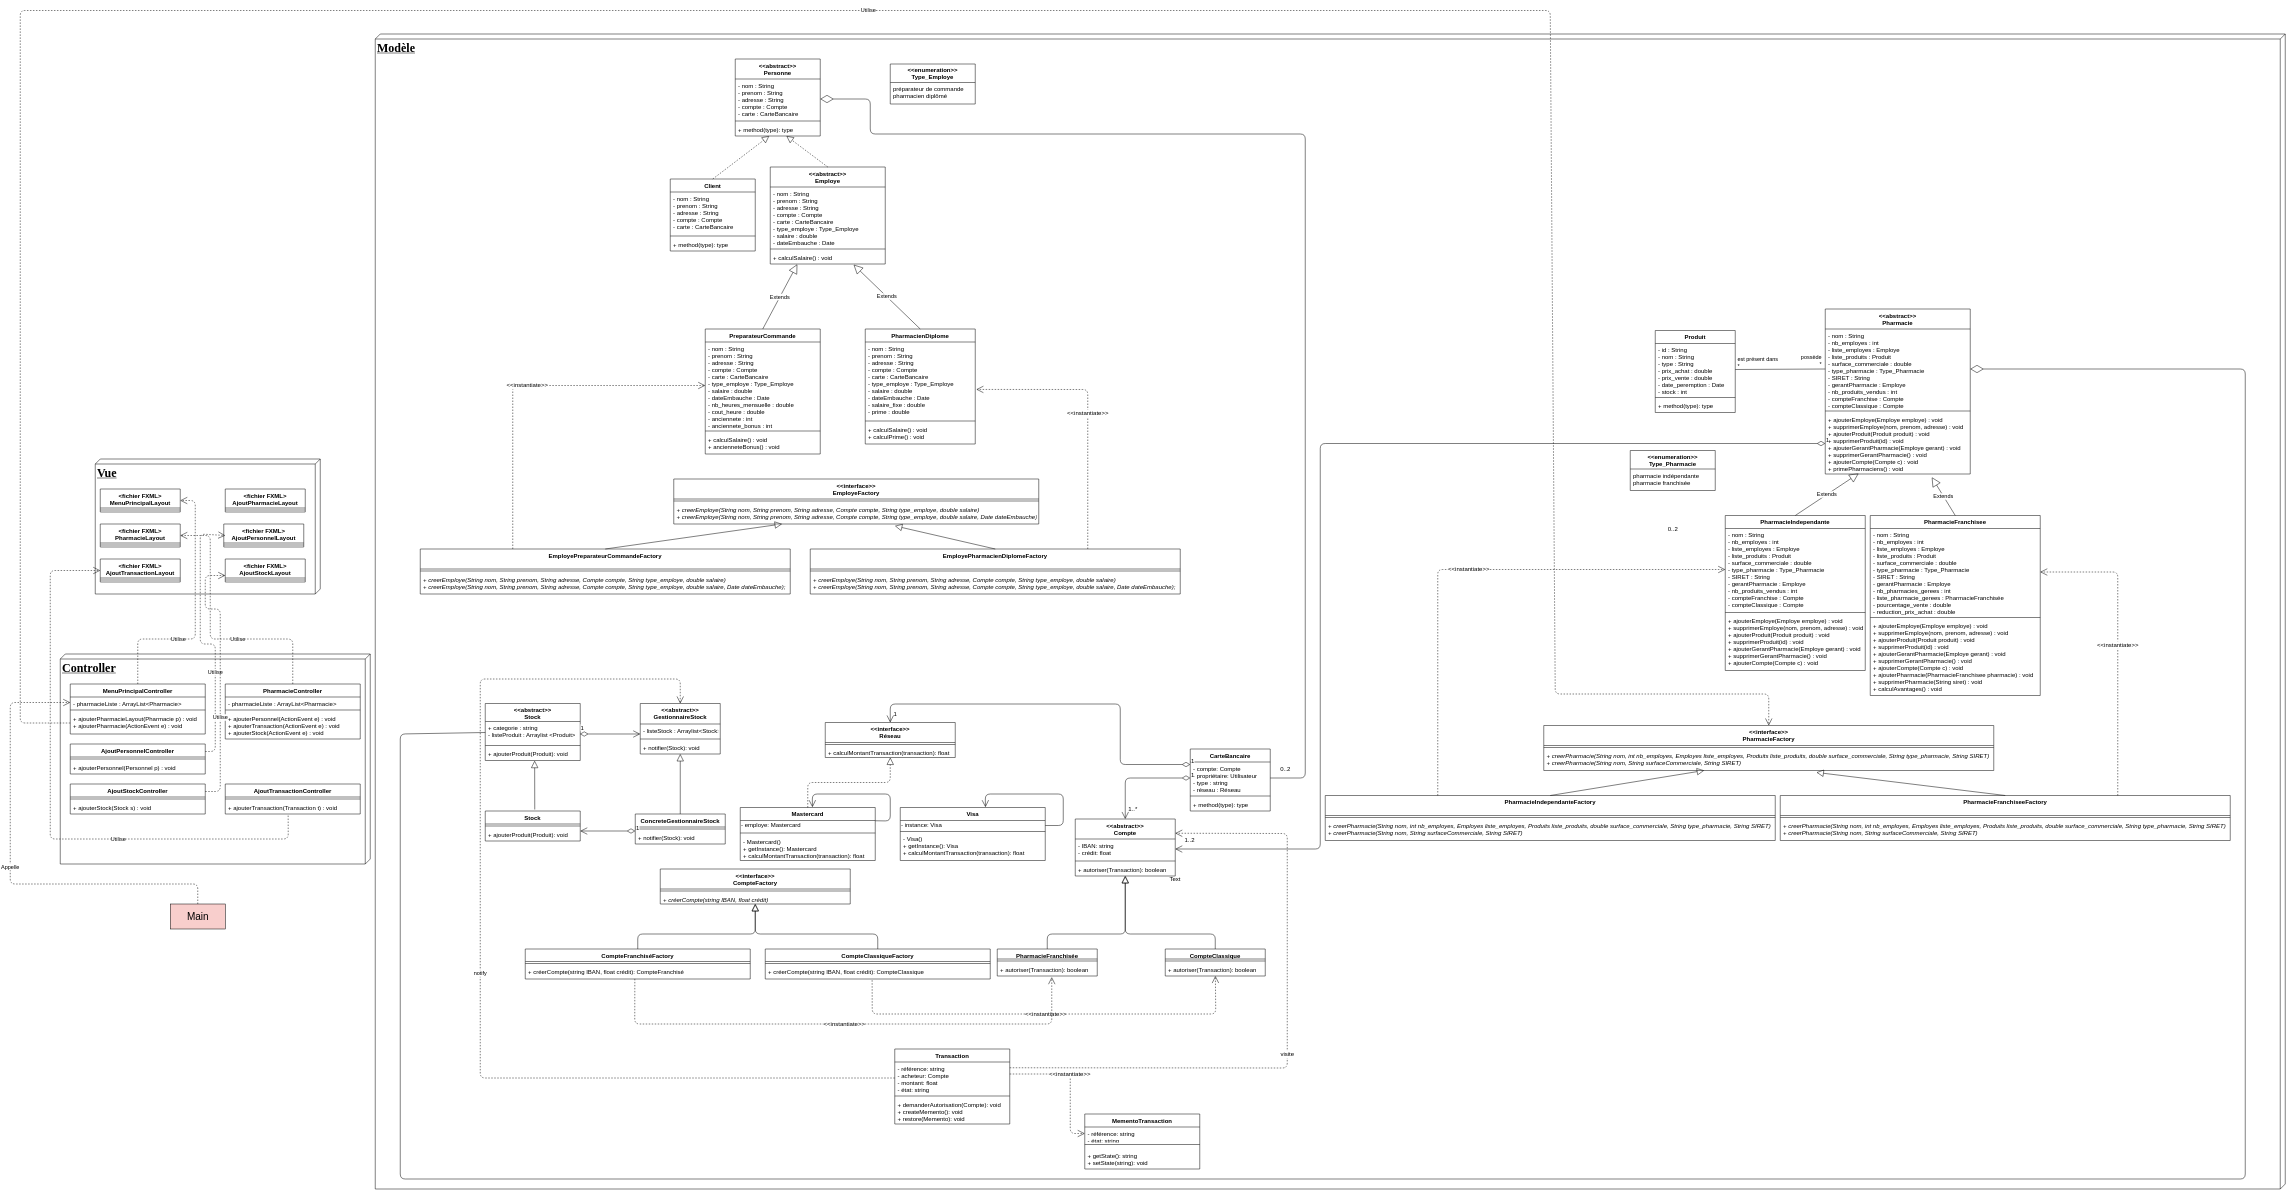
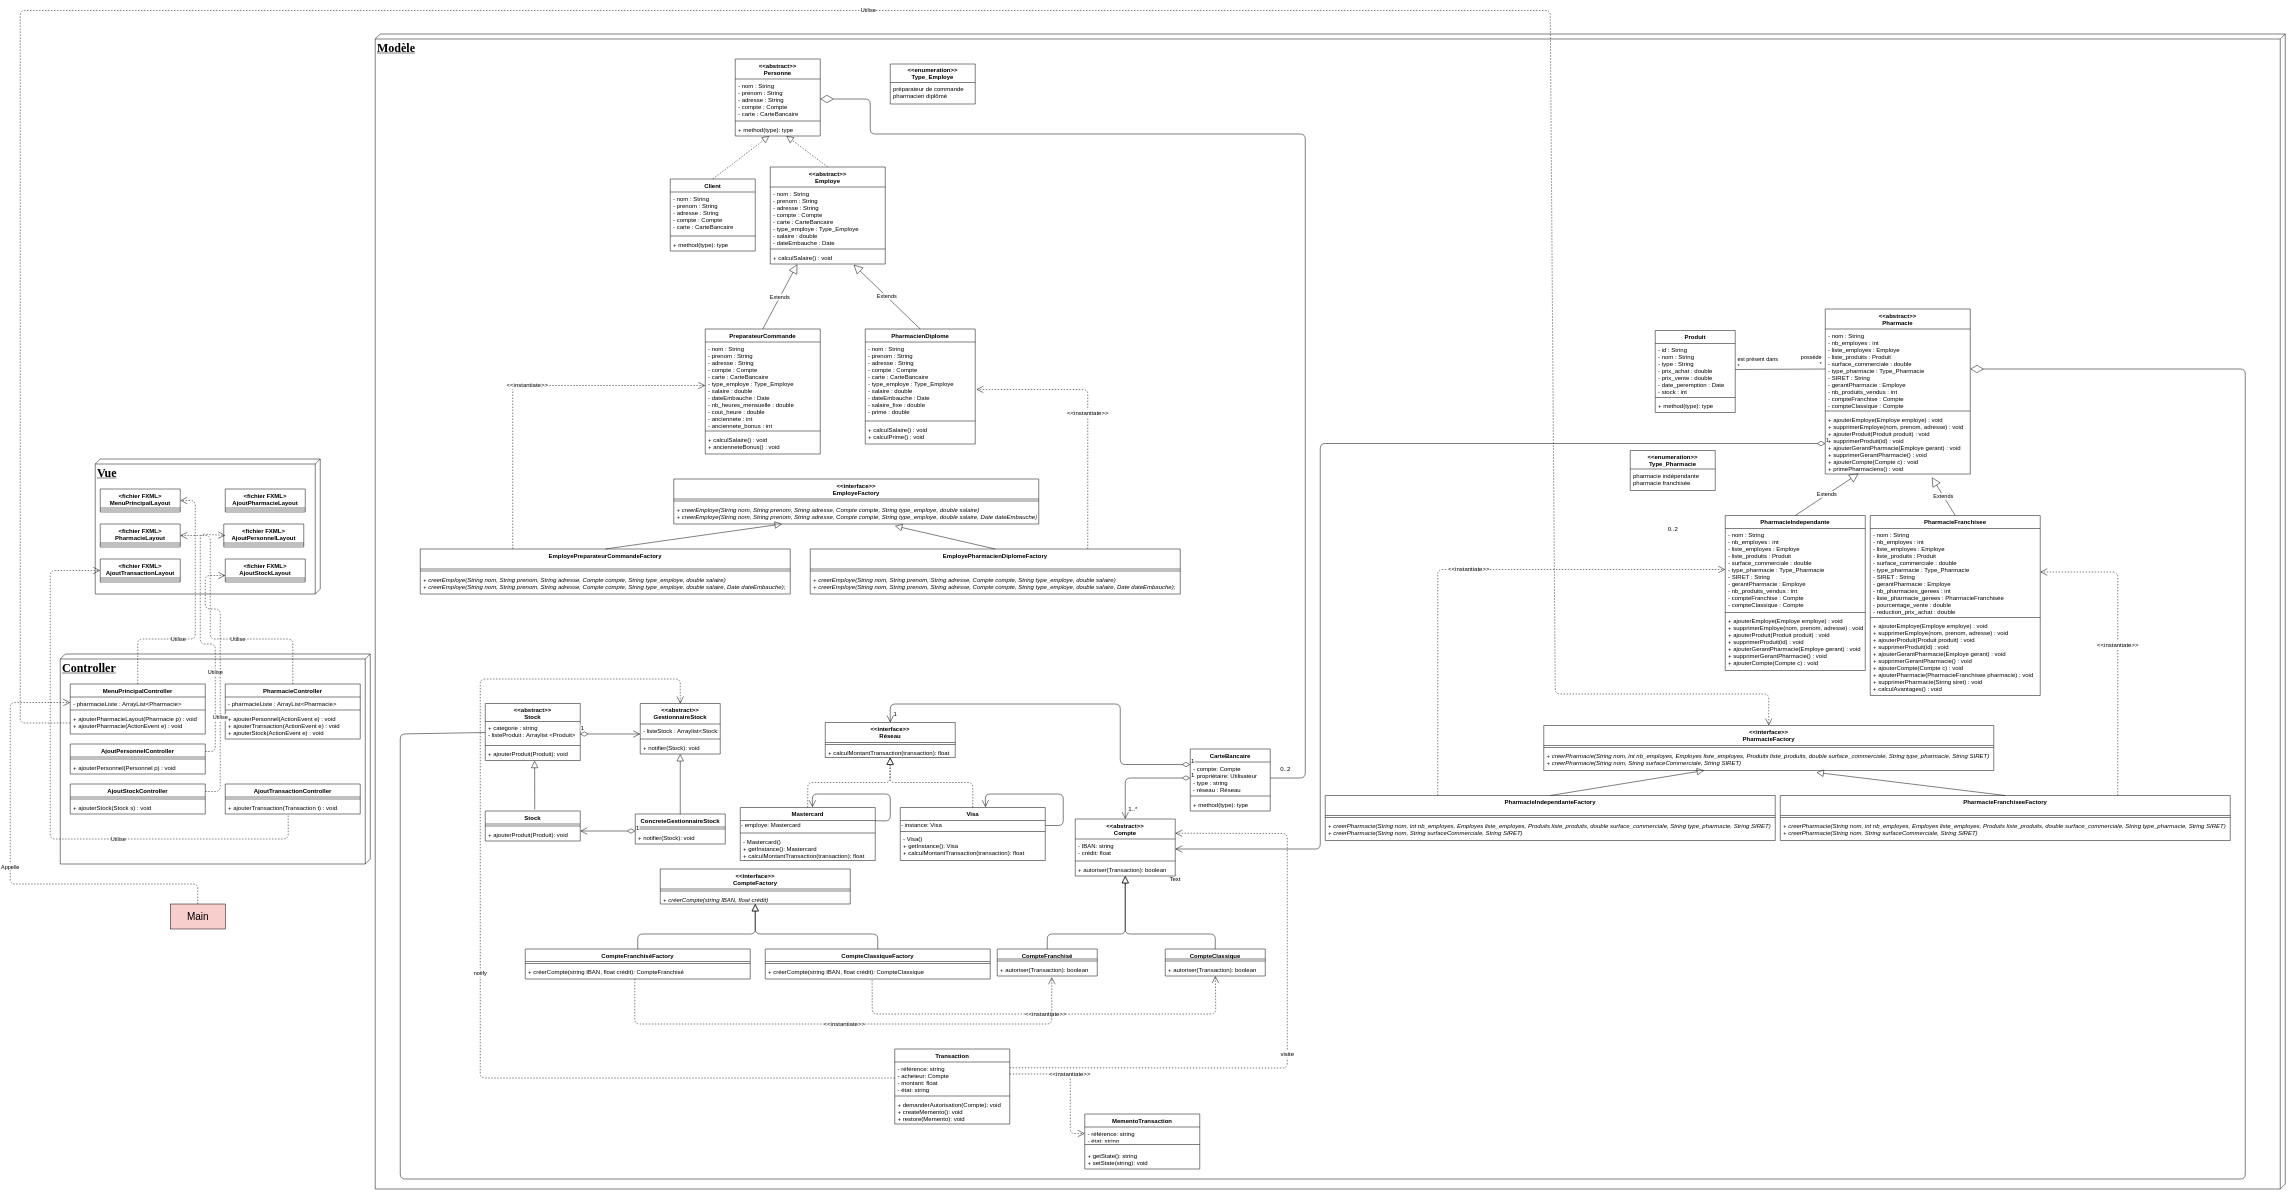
edge "Visa" -> "+ calculMontantTransaction(transaction): float": added
node "1..2": removed
node "PharmacieFranchisée": label "PharmacieFranchisée" -> "CompteFranchisé"
